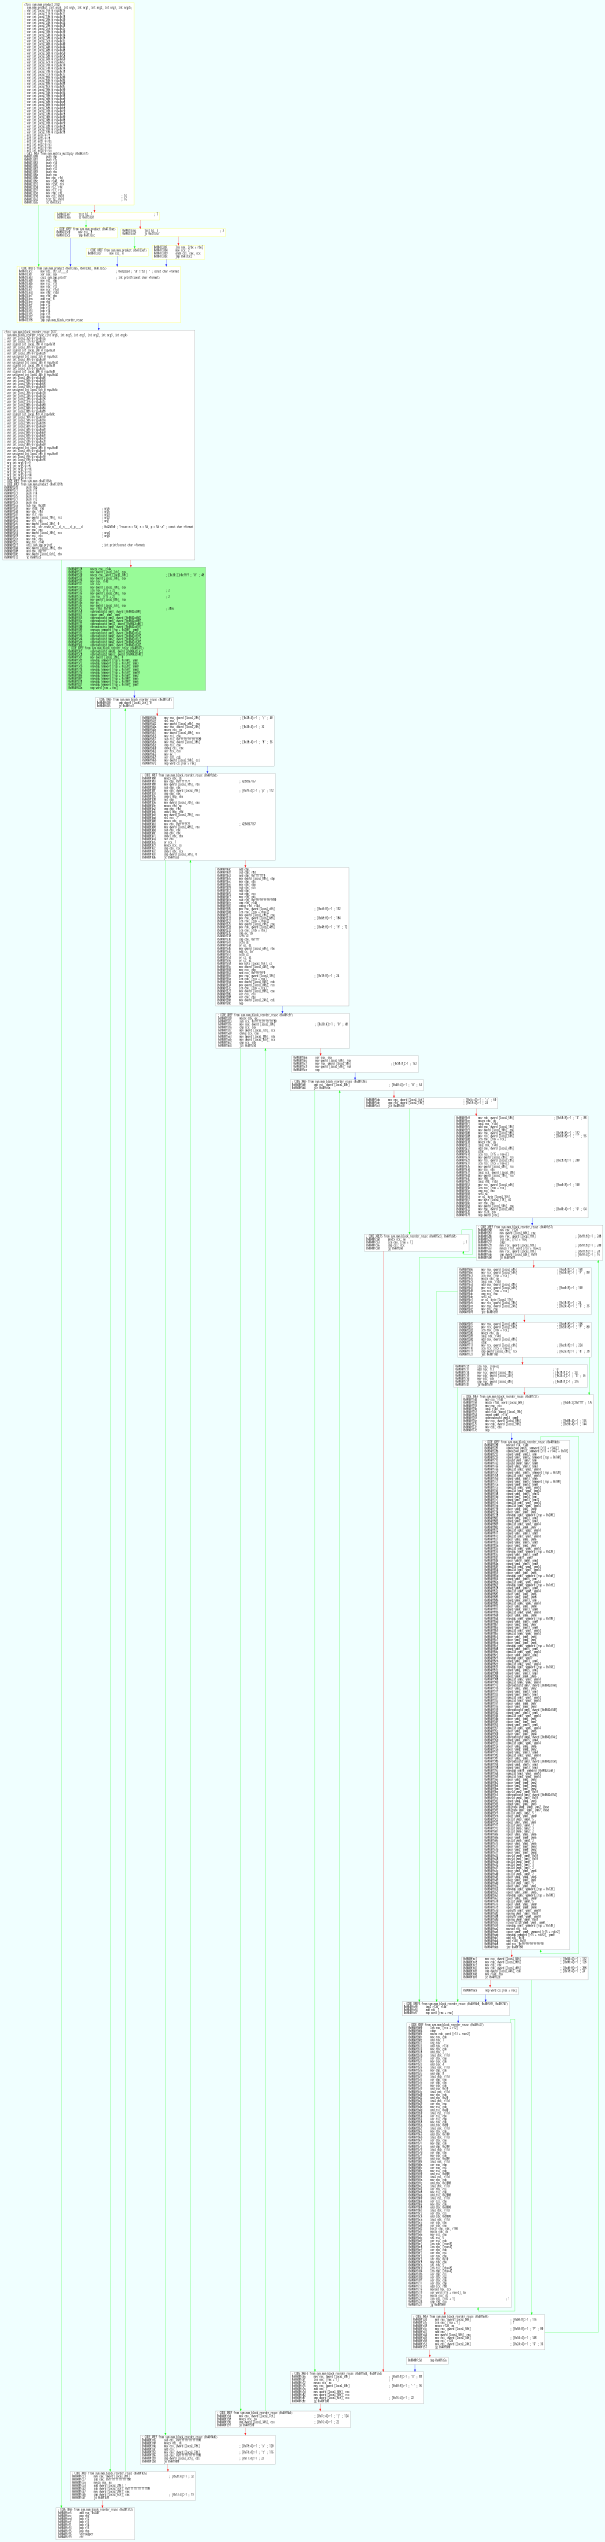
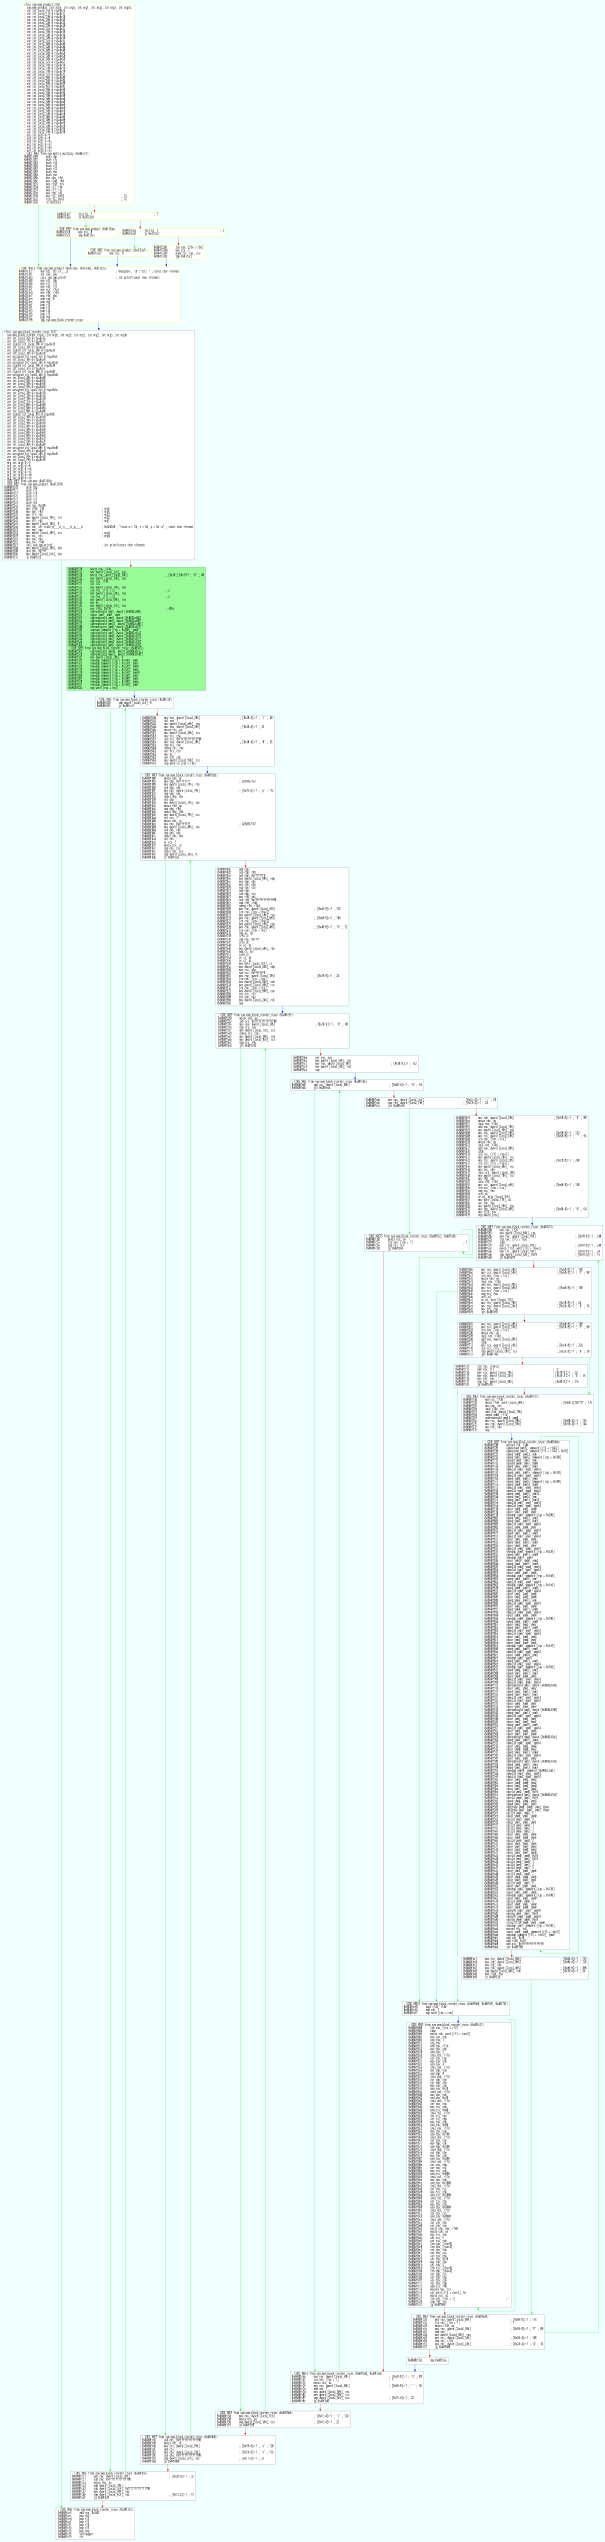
node "0x0040fae6      nop word cs:[rax + rax]": removed
